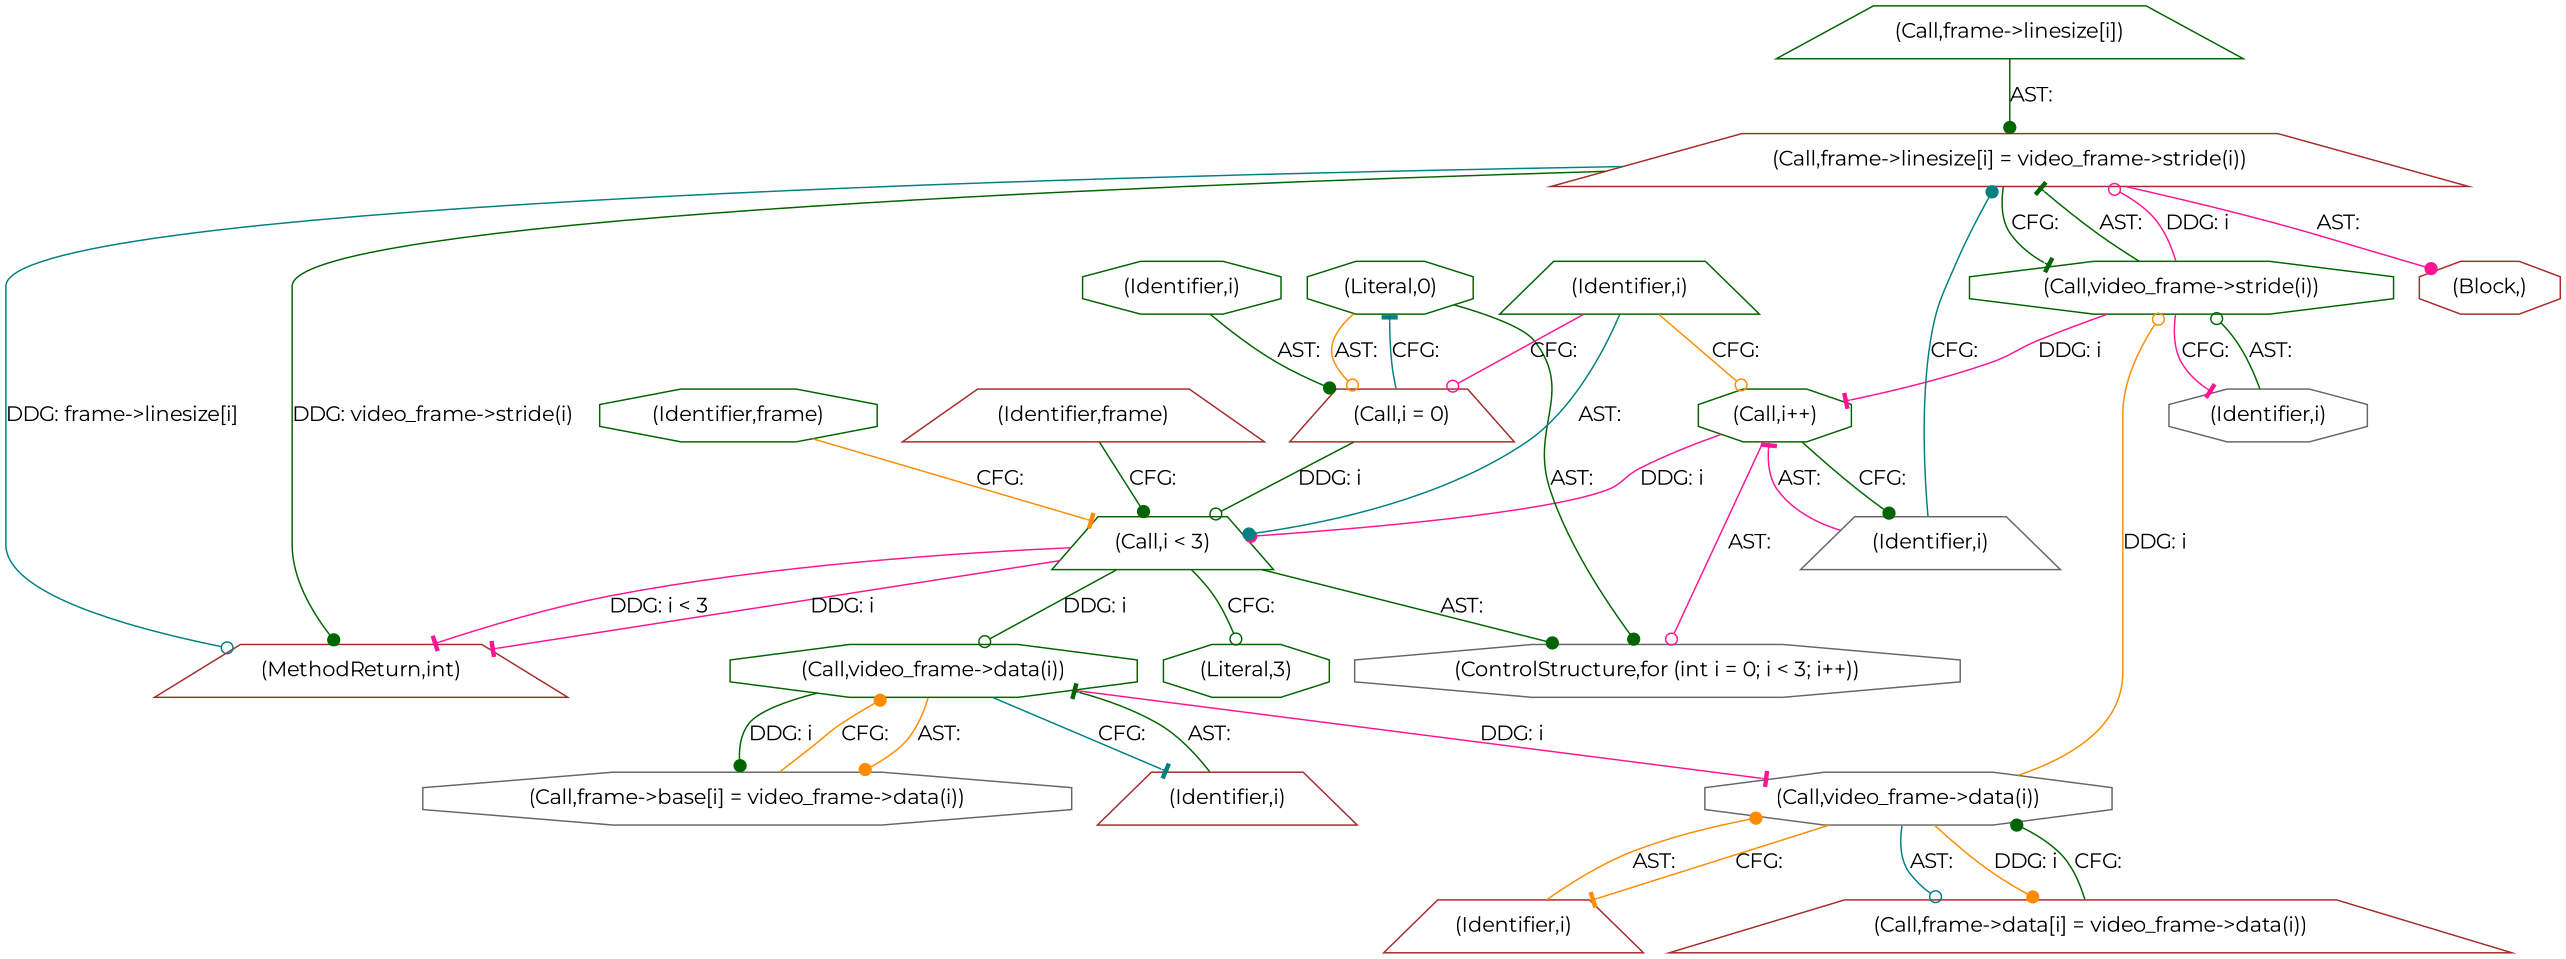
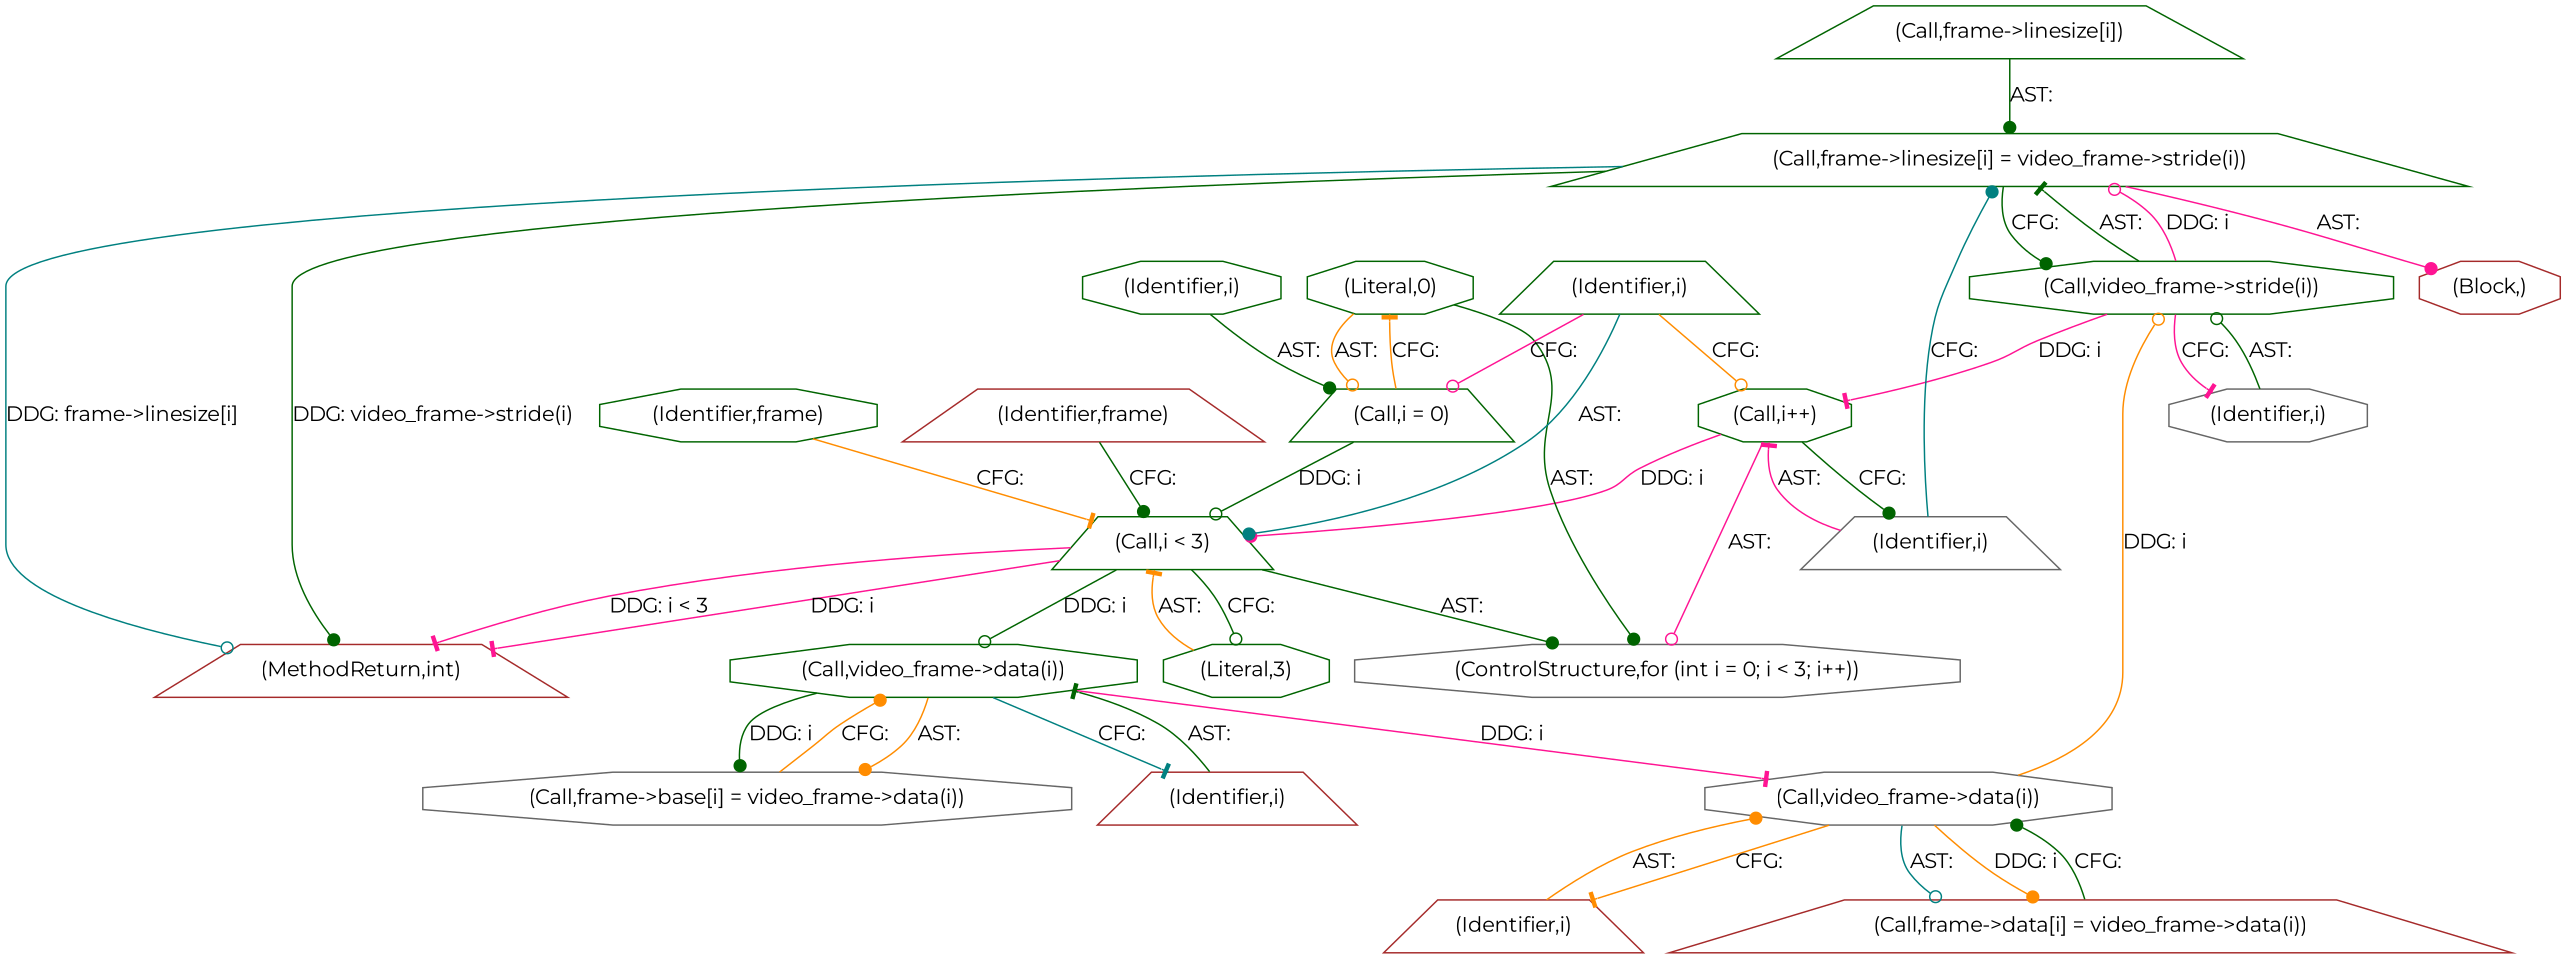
node "(Call,frame->linesize[i] = video_frame->stride(i))": color brown -> darkgreen
edge "(Call,frame->linesize[i] = video_frame->stride(i))" -> "(Call,video_frame->stride(i))": arrowhead tee -> dot
edge "(Call,i = 0)" -> "(Literal,0)": color teal -> darkorange
node "(Call,i = 0)": color brown -> darkgreen
edge "(Literal,3)" -> "(Call,i < 3)": added, label "AST:"
